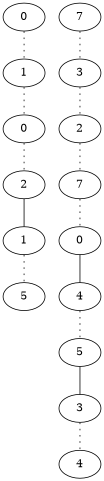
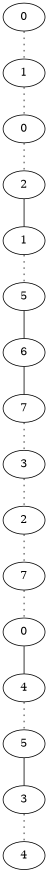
node "6": added
